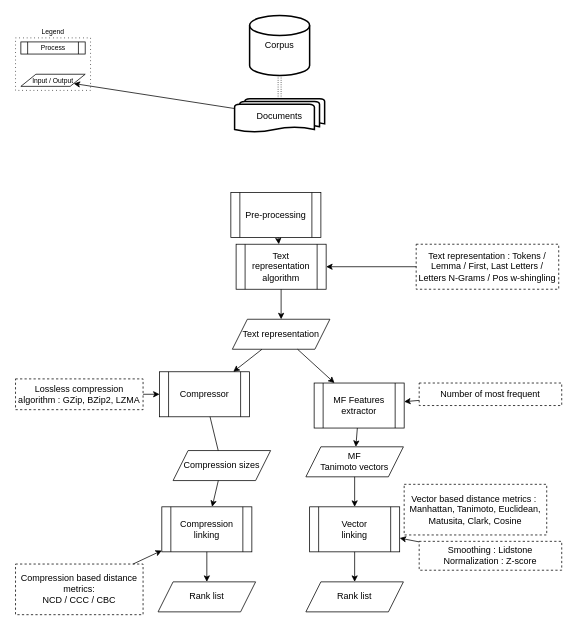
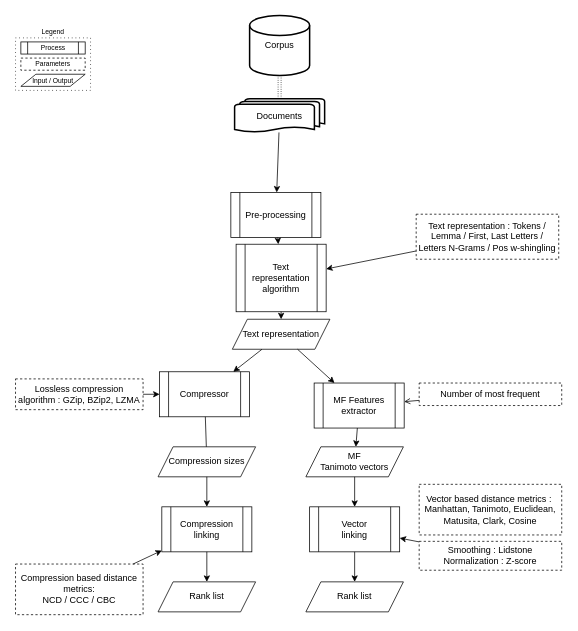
node "Parameters": added
edge "Documents" -> "Input / Output": now "Documents" -> "Pre-processing"
node "Text representation algorithm": size 90x45 -> 90x68
node "Text representation : Tokens / Lemma / First, Last Letters / Letters N-Grams / Pos w-shingling": moved (487, 267) -> (487, 237)
edge "Number of most frequent" -> "MF Features extractor": arrowhead classic -> open
node "Compression sizes": moved (222, 465) -> (207, 462)
node "Vector based distance metrics : Manhattan, Tanimoto, Euclidean, Matusita, Clark, Cosine": moved (475, 509) -> (490, 509)
